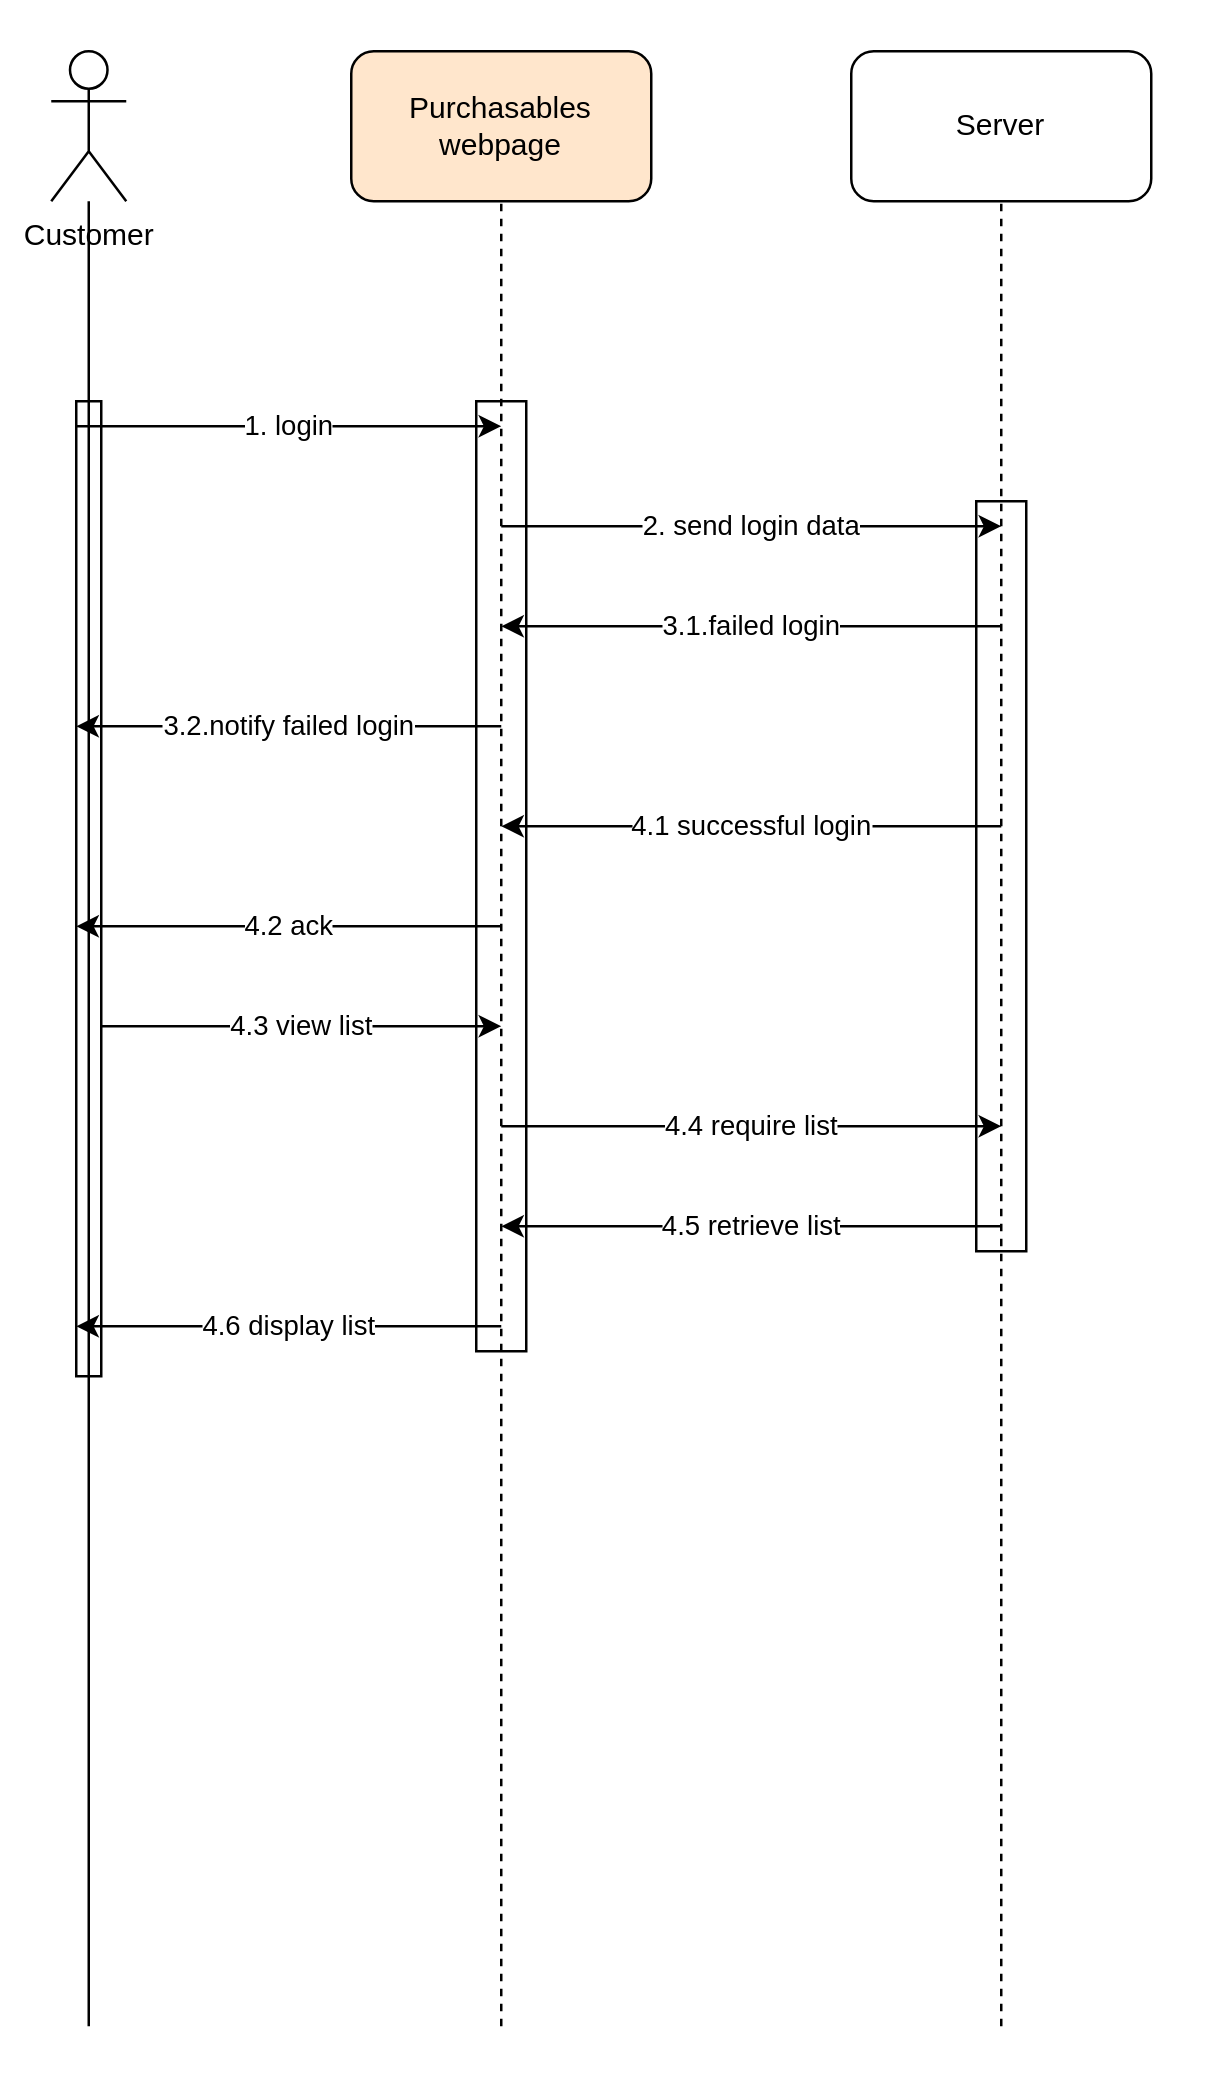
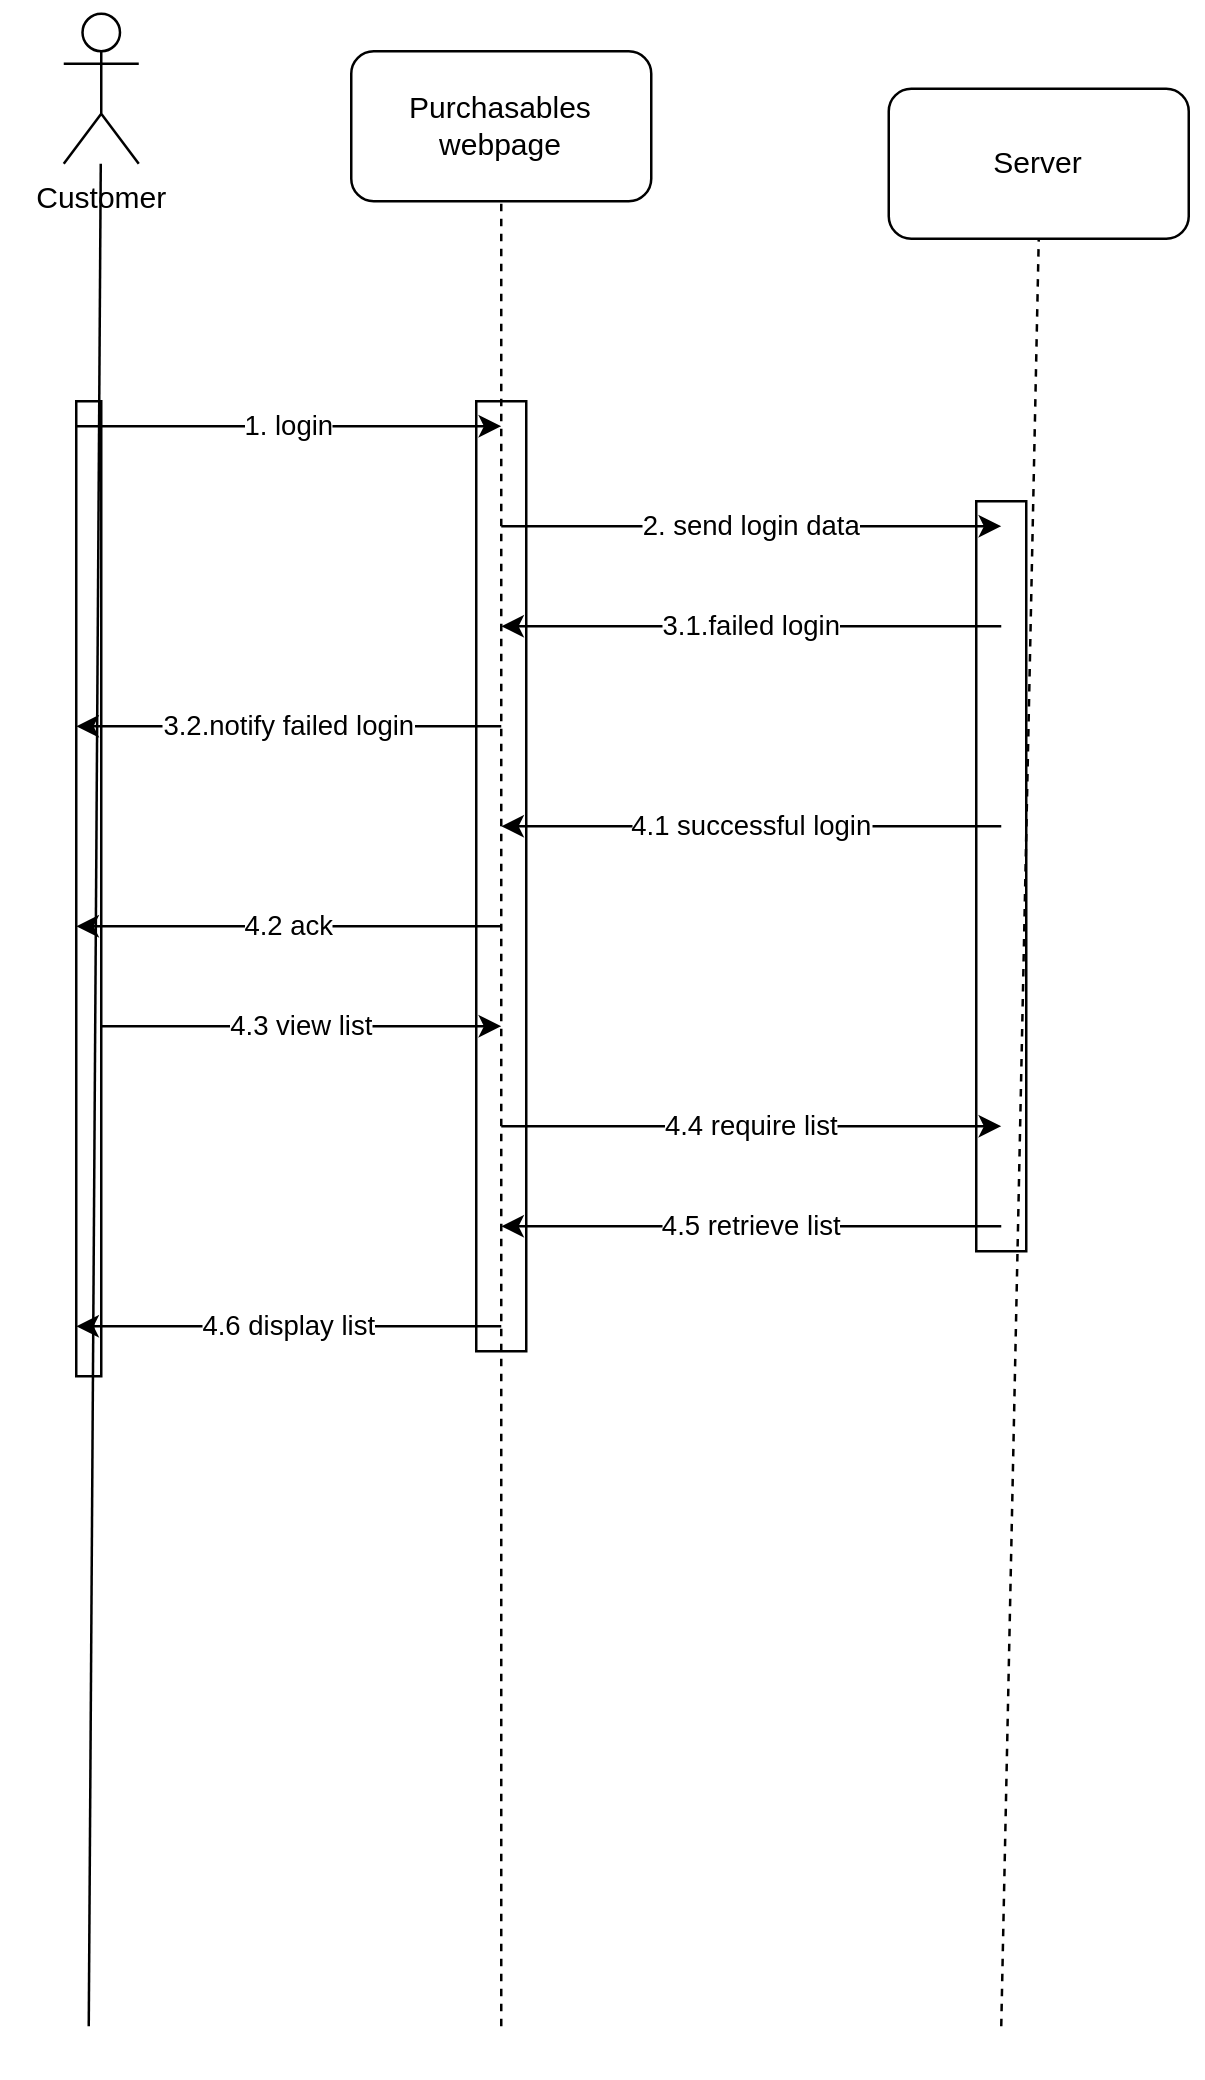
node "Customer": moved (89, 126) -> (101, 89)
node "Purchasables webpage": fillcolor #ffe6cc -> #ffffff
node "Server": moved (1001, 126) -> (1039, 164)
